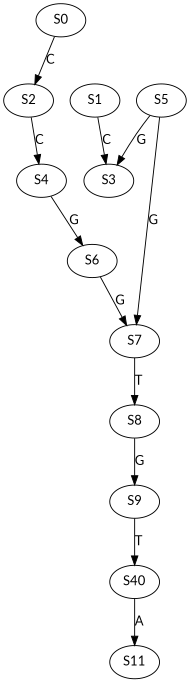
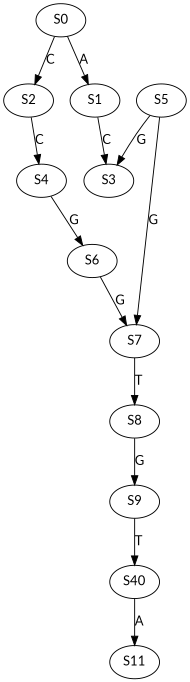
edge "S0" -> "S1": added, label "A"
